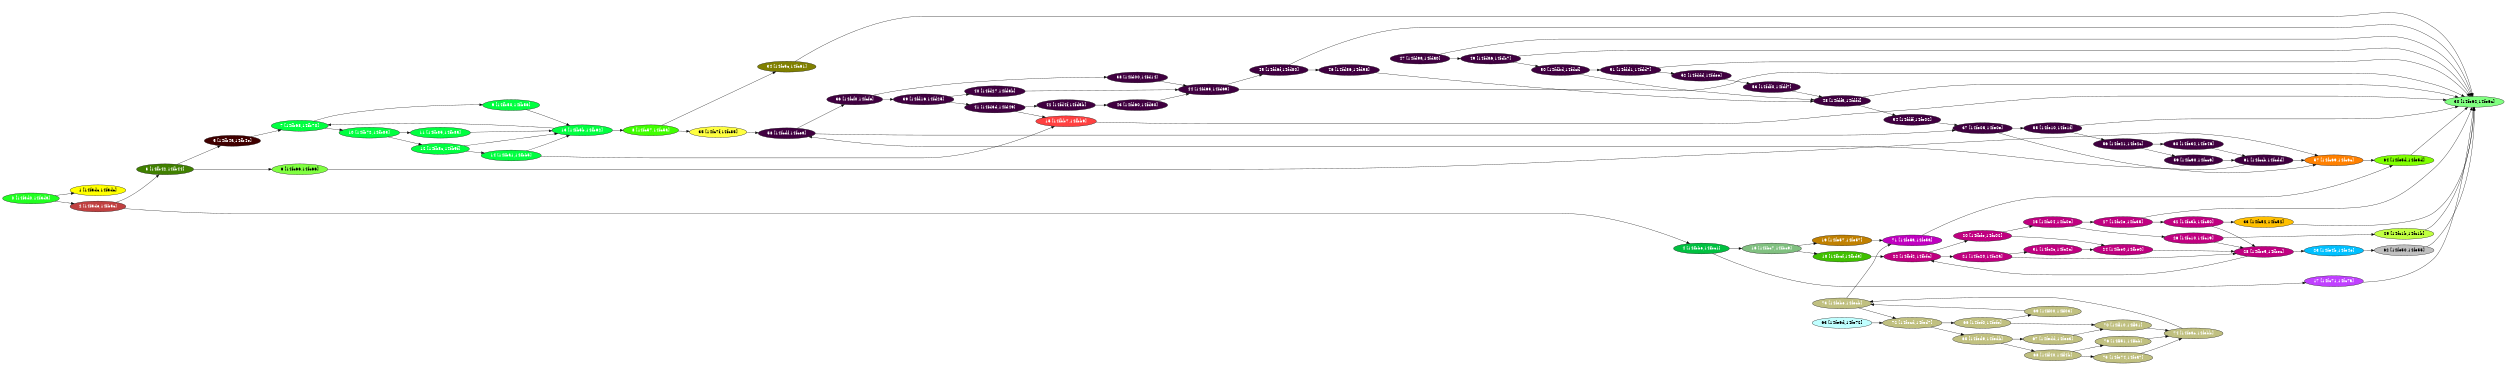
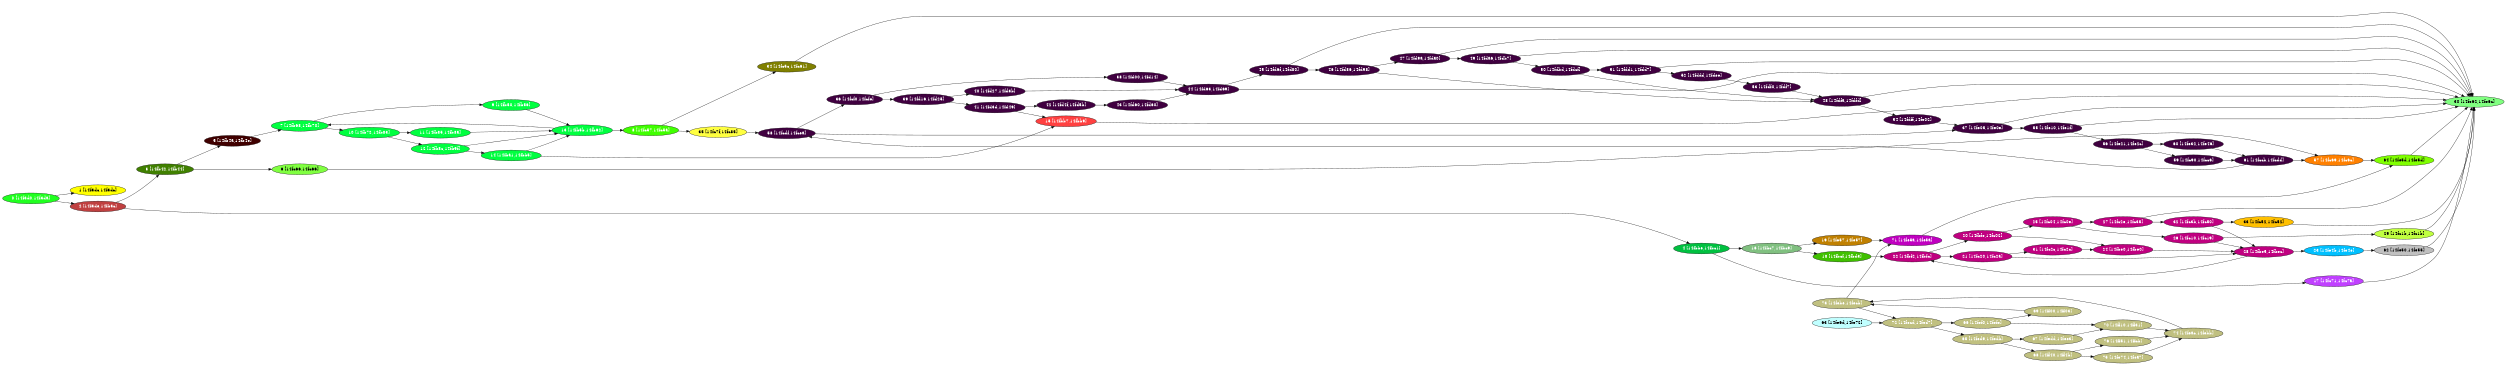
edge "46 [14fd86,14fd98]" -> "47 [14fd9a,14fda0]": added
edge "37 [14fe05,14fe0e]" -> "57 [14fc69,14fc6c]": now "37 [14fe05,14fe0e]" -> "30 [14fe62,14fe6c]"
